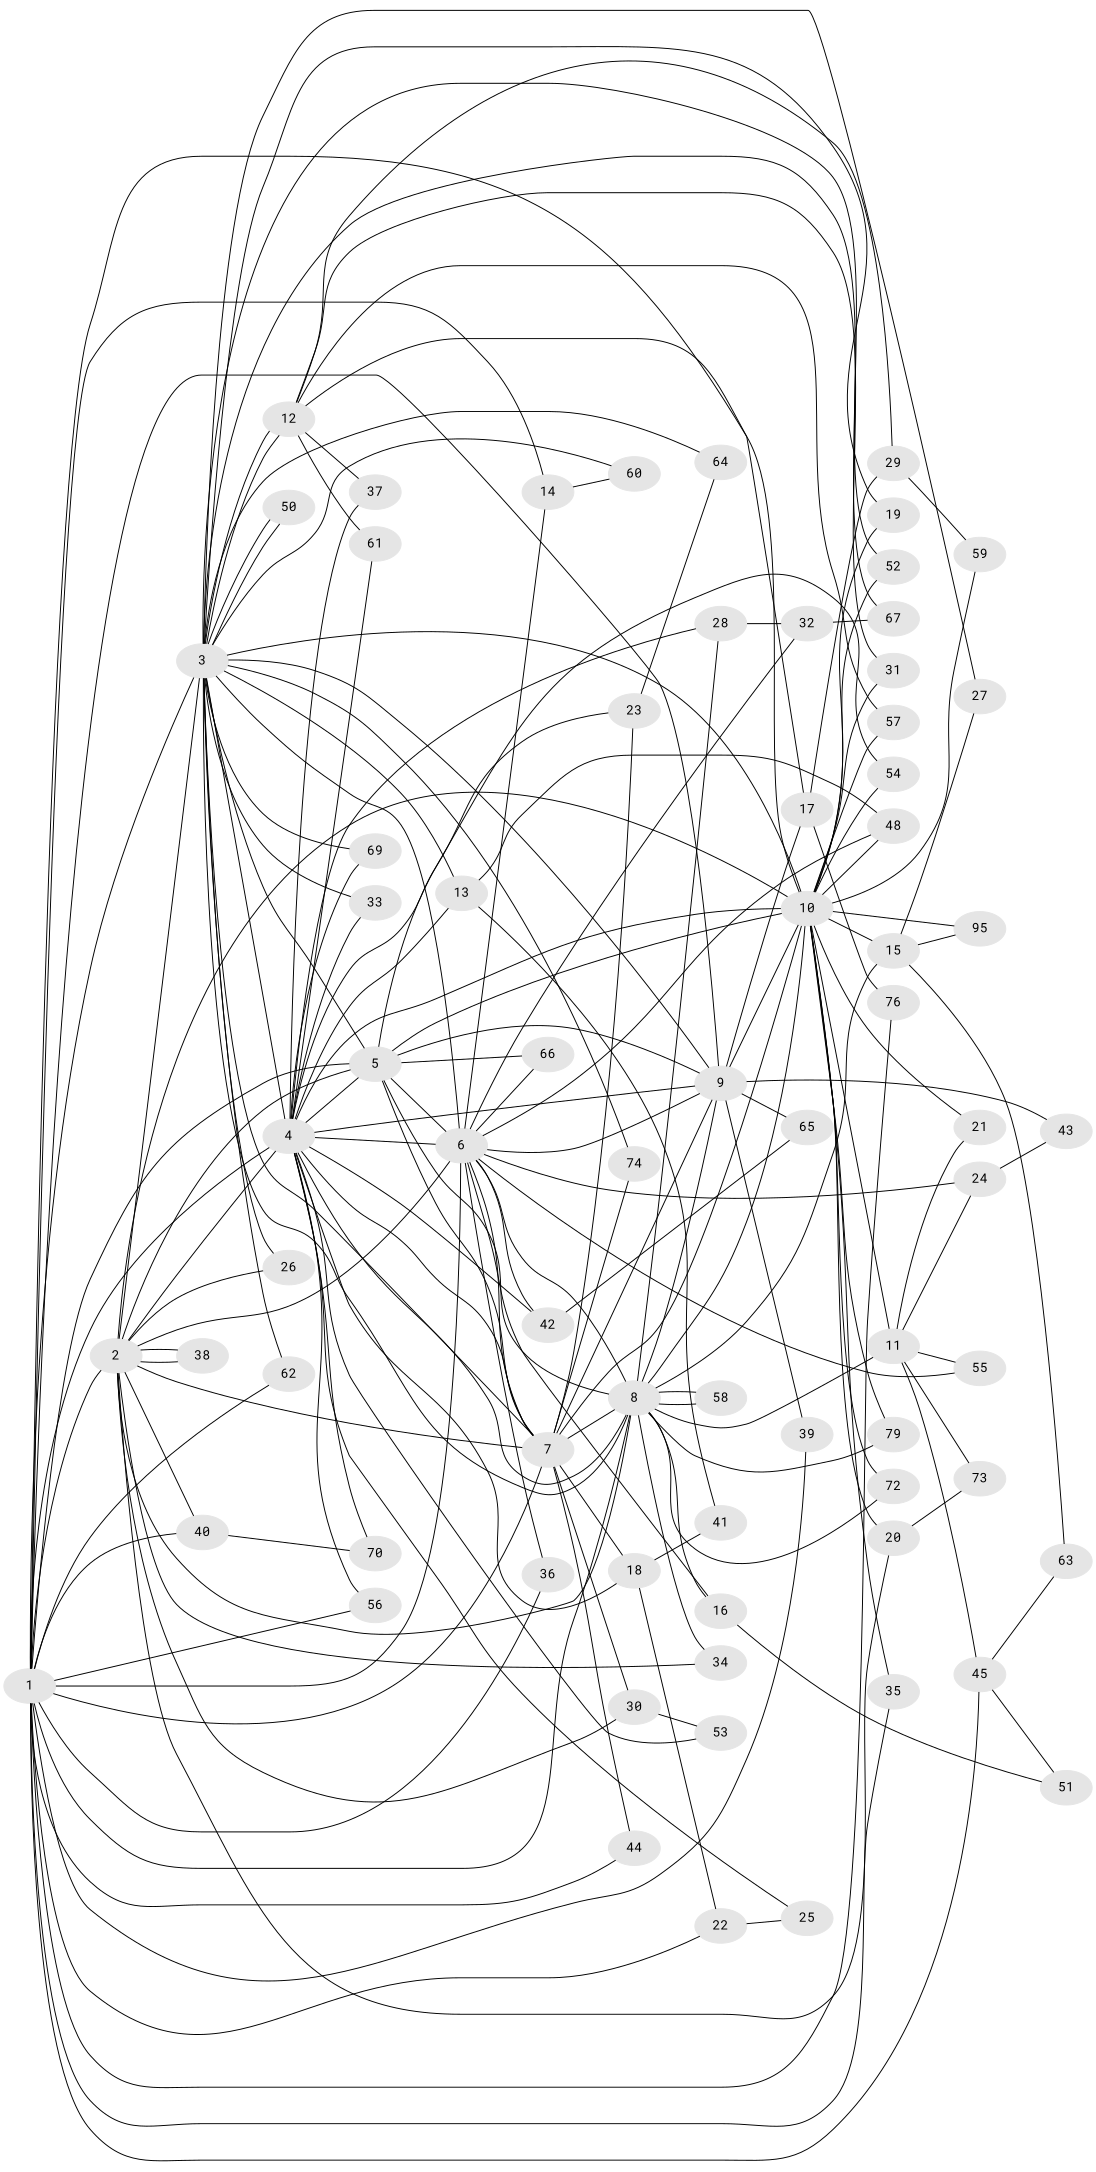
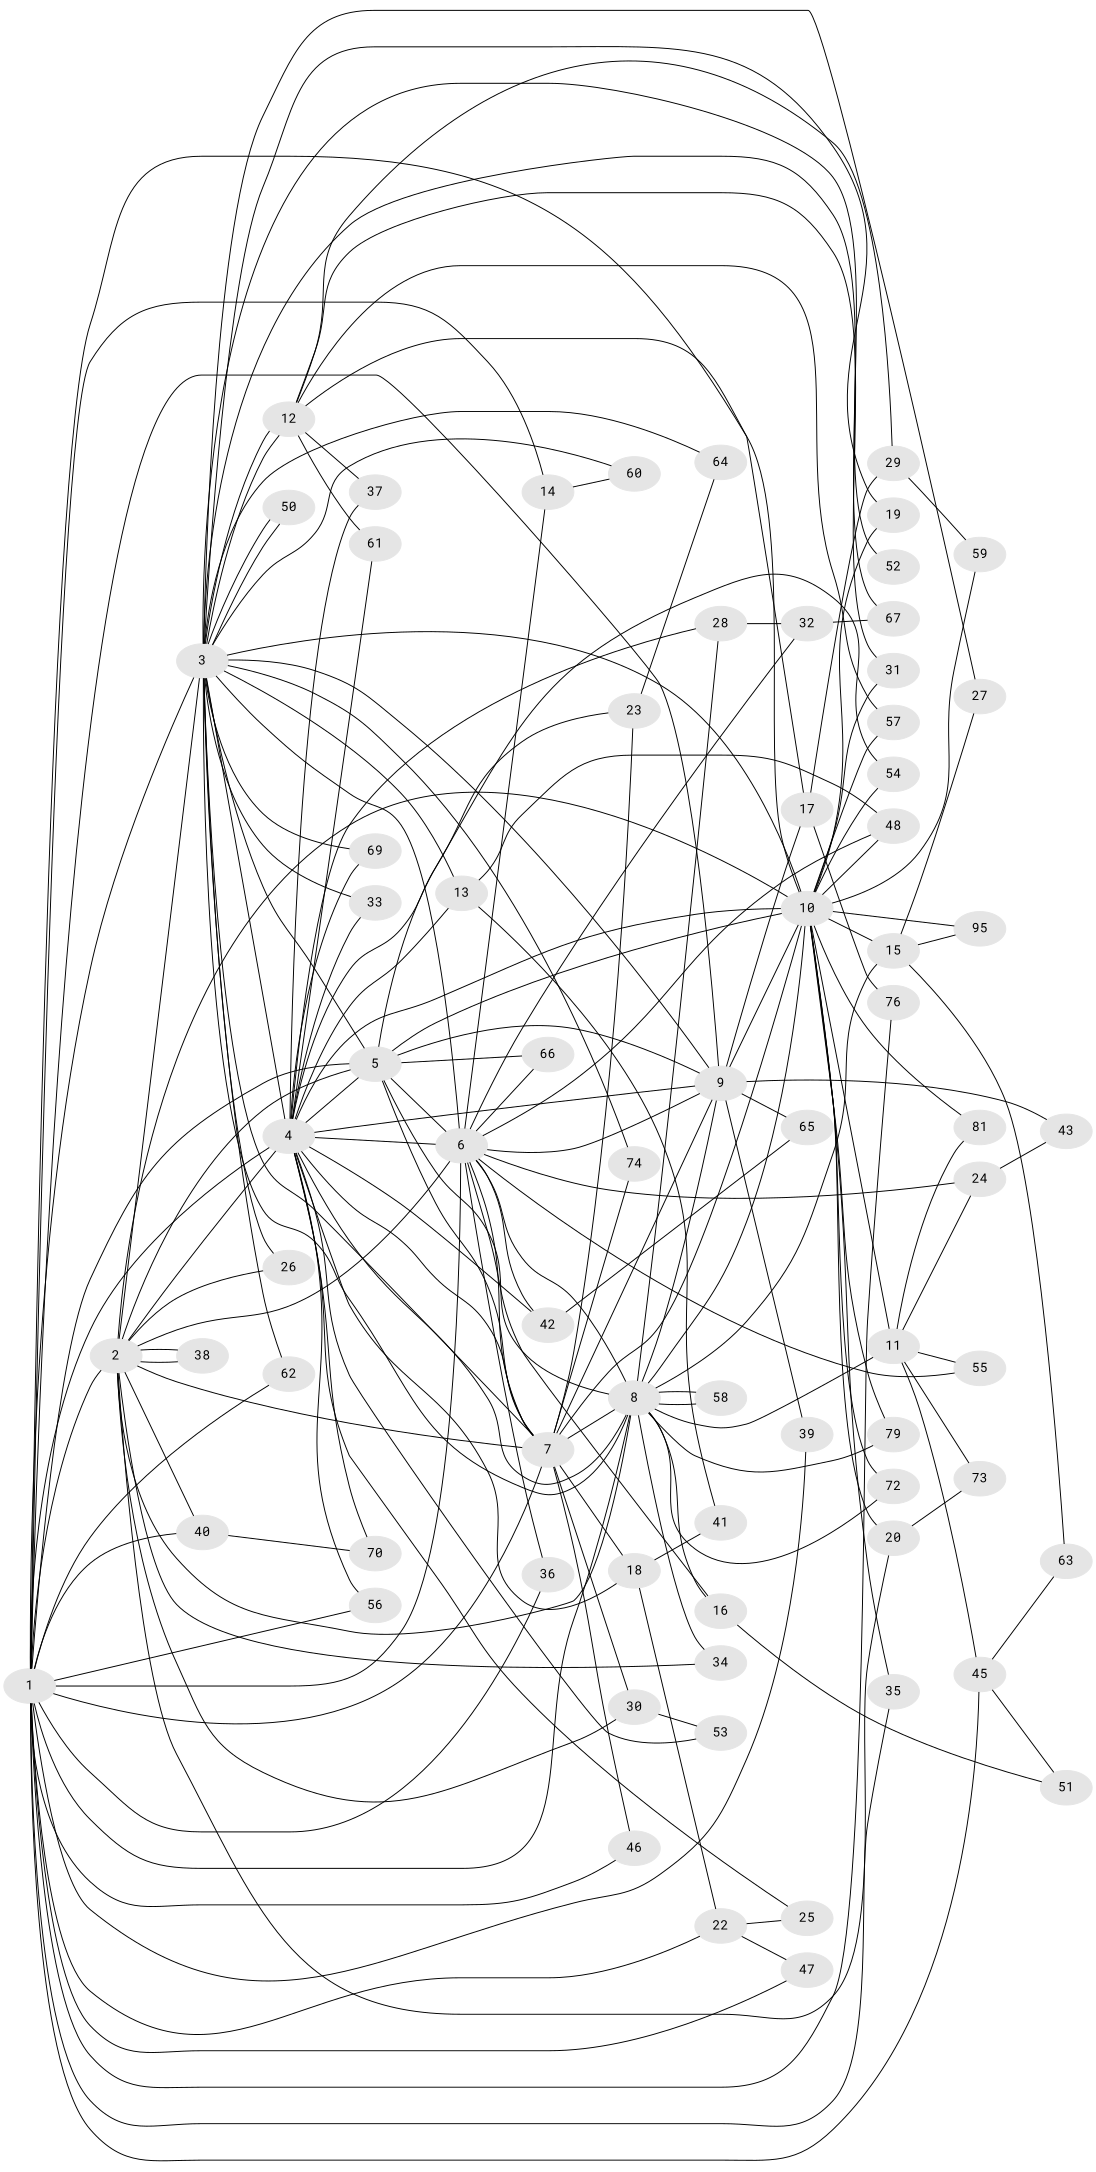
edge "52" -- "10": removed
node "21": label "21" -> "81"
node "44": label "44" -> "46"
node "47": added
